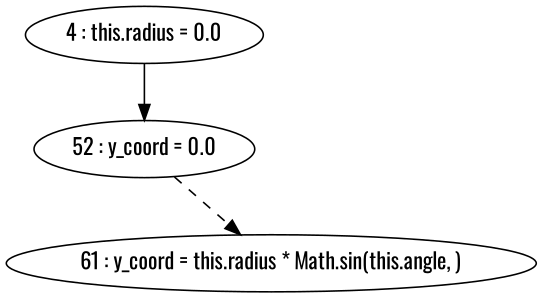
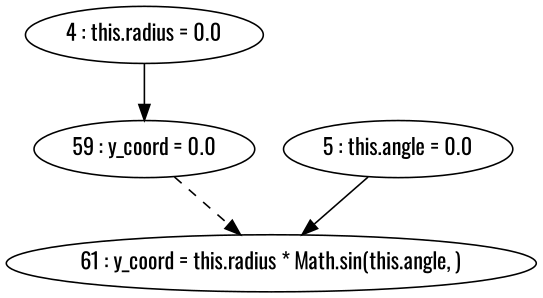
node "52 : y_coord = 0.0": label "52 : y_coord = 0.0" -> "59 : y_coord = 0.0"
node "5 : this.angle = 0.0": added
